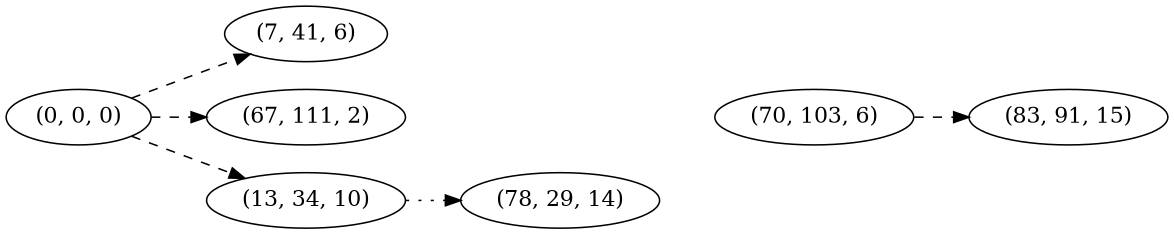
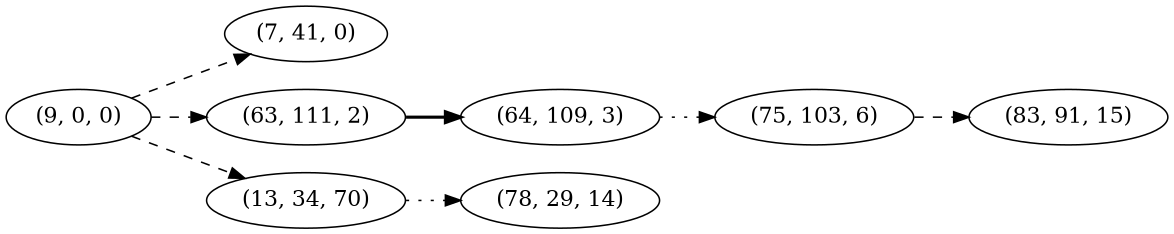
node "(7, 41, 6)": label "(7, 41, 6)" -> "(7, 41, 0)"
node "(0, 0, 0)": label "(0, 0, 0)" -> "(9, 0, 0)"
node "(67, 111, 2)": label "(67, 111, 2)" -> "(63, 111, 2)"
node "(64, 109, 3)": added
node "(70, 103, 6)": label "(70, 103, 6)" -> "(75, 103, 6)"
node "(13, 34, 10)": label "(13, 34, 10)" -> "(13, 34, 70)"
